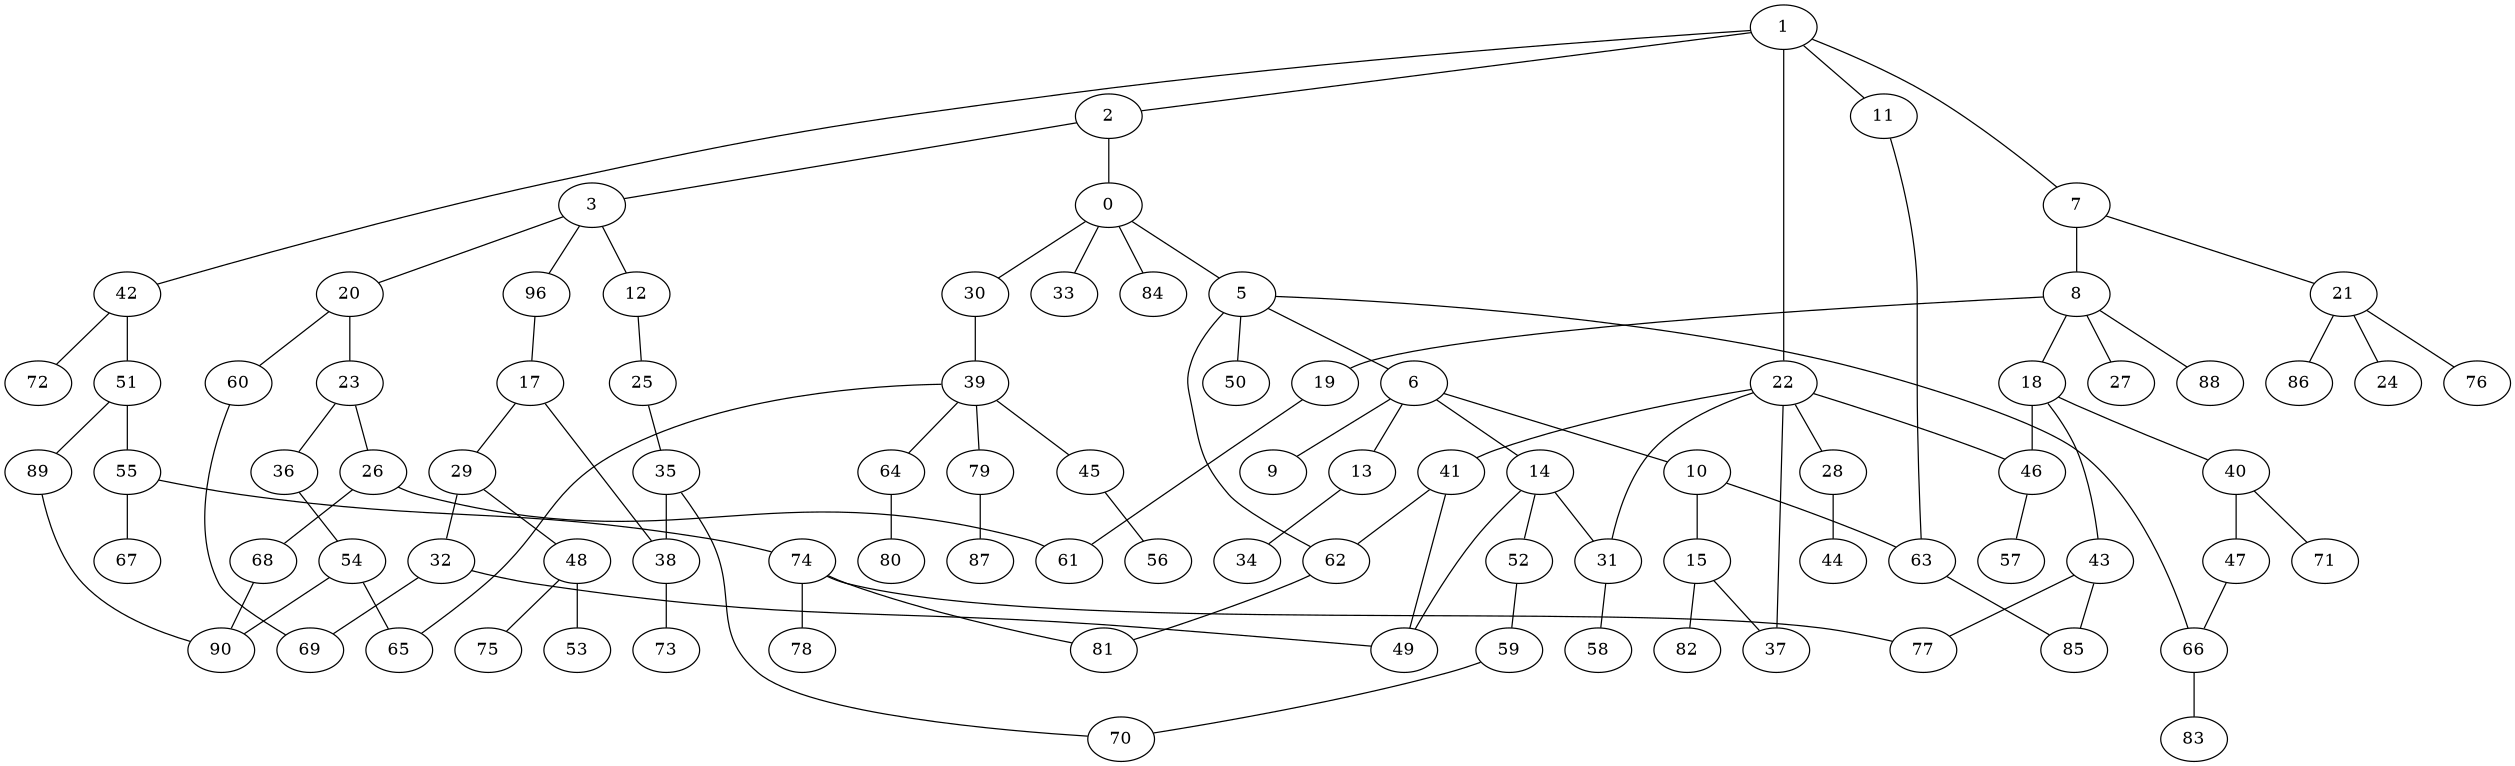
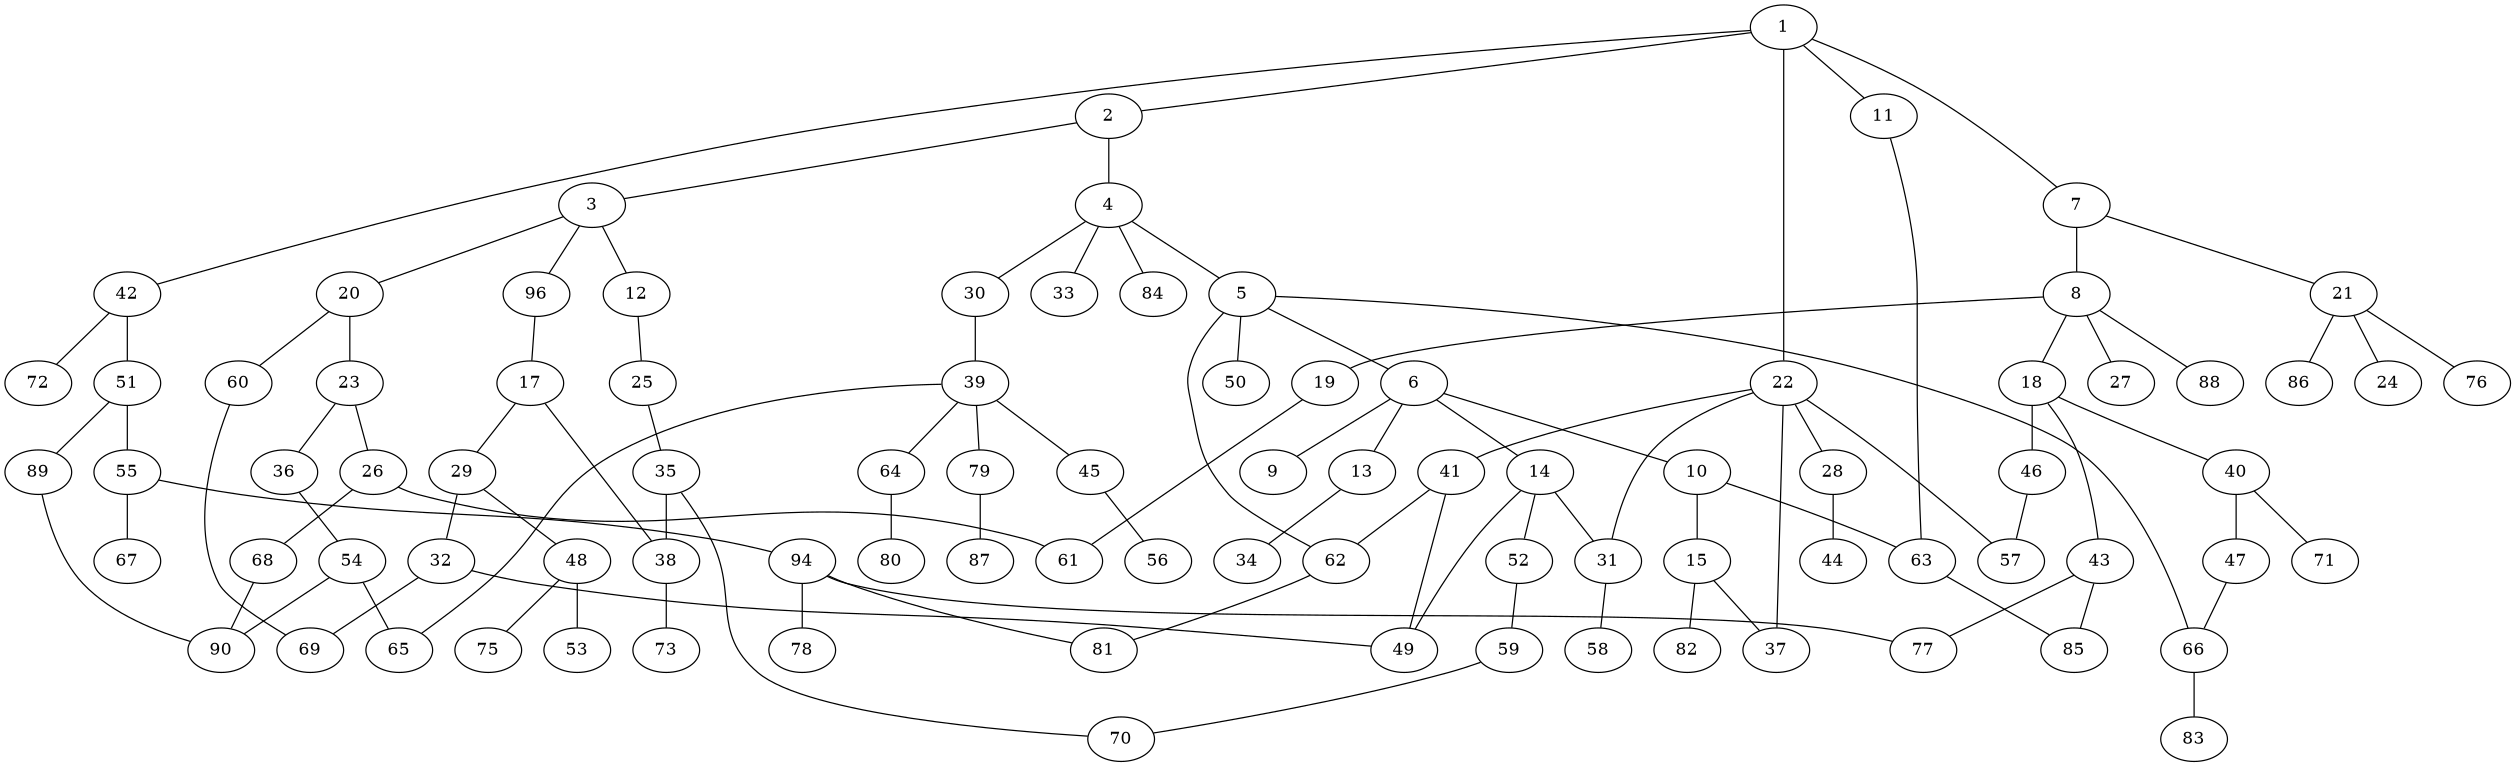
node "0": label "0" -> "4"
edge "22" -- "46": now "22" -- "57"
node "74": label "74" -> "94"
